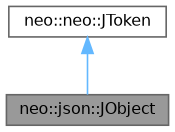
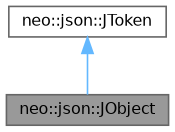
node "neo::neo::JToken": label "neo::neo::JToken" -> "neo::json::JToken"
